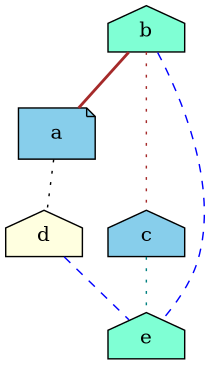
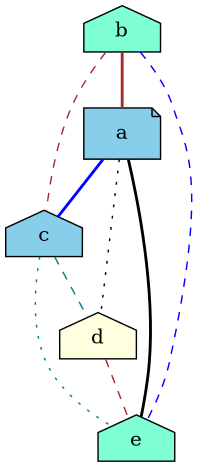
edge "b" -- "c": style dotted -> dashed
edge "a" -- "c": added
edge "c" -- "d": added
edge "d" -- "e": color blue -> brown
edge "a" -- "e": added
